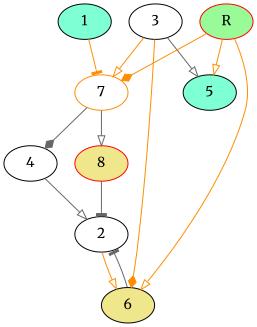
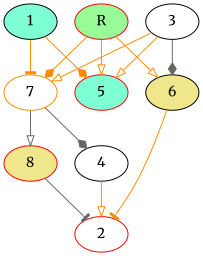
edge "1" -> "5": added
edge "3" -> "5": color gray40 -> darkorange
node "5": color black -> red
edge "3" -> "6": color darkorange -> gray40
edge "4" -> "2": color gray40 -> darkorange
node "2": color black -> red
edge "2" -> "6": removed
edge "6" -> "2": color gray40 -> darkorange
